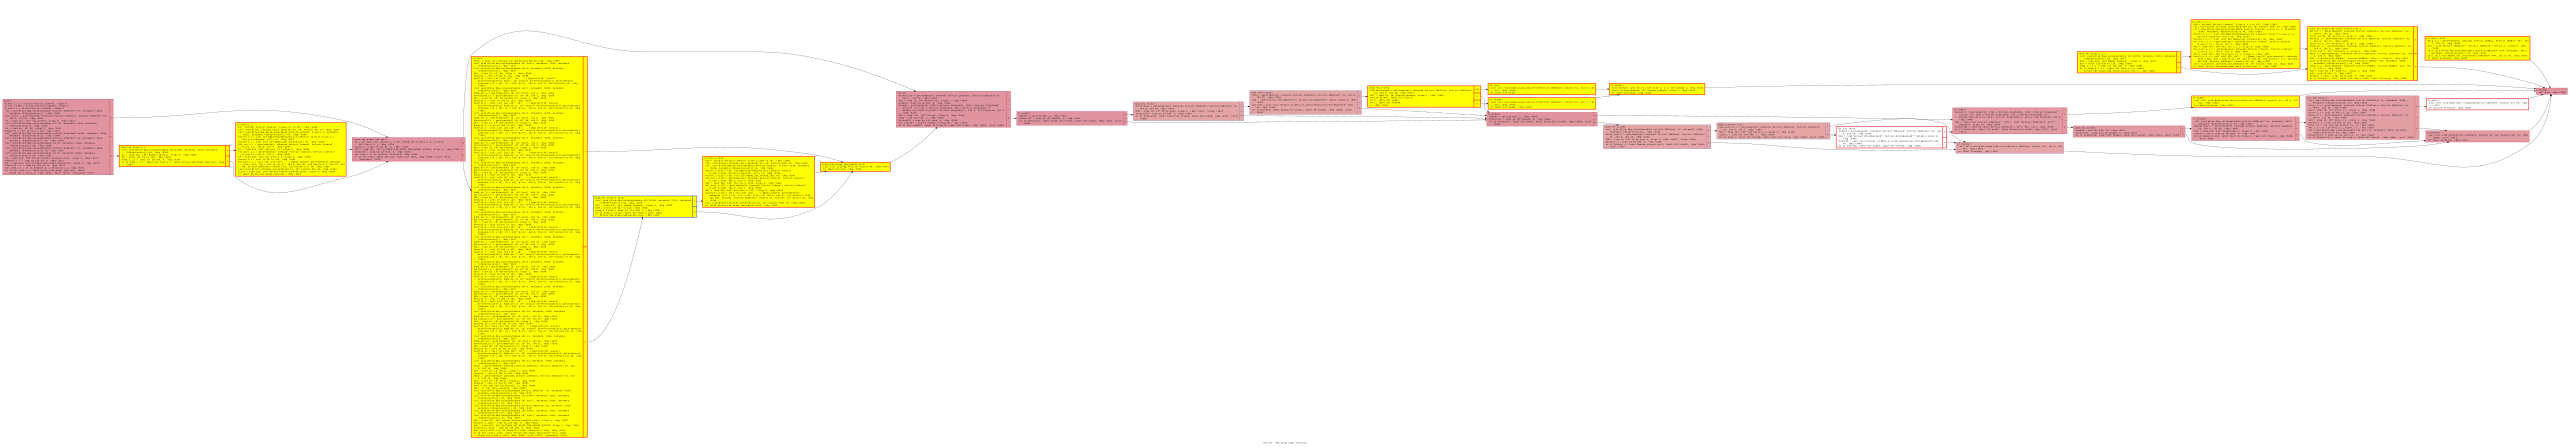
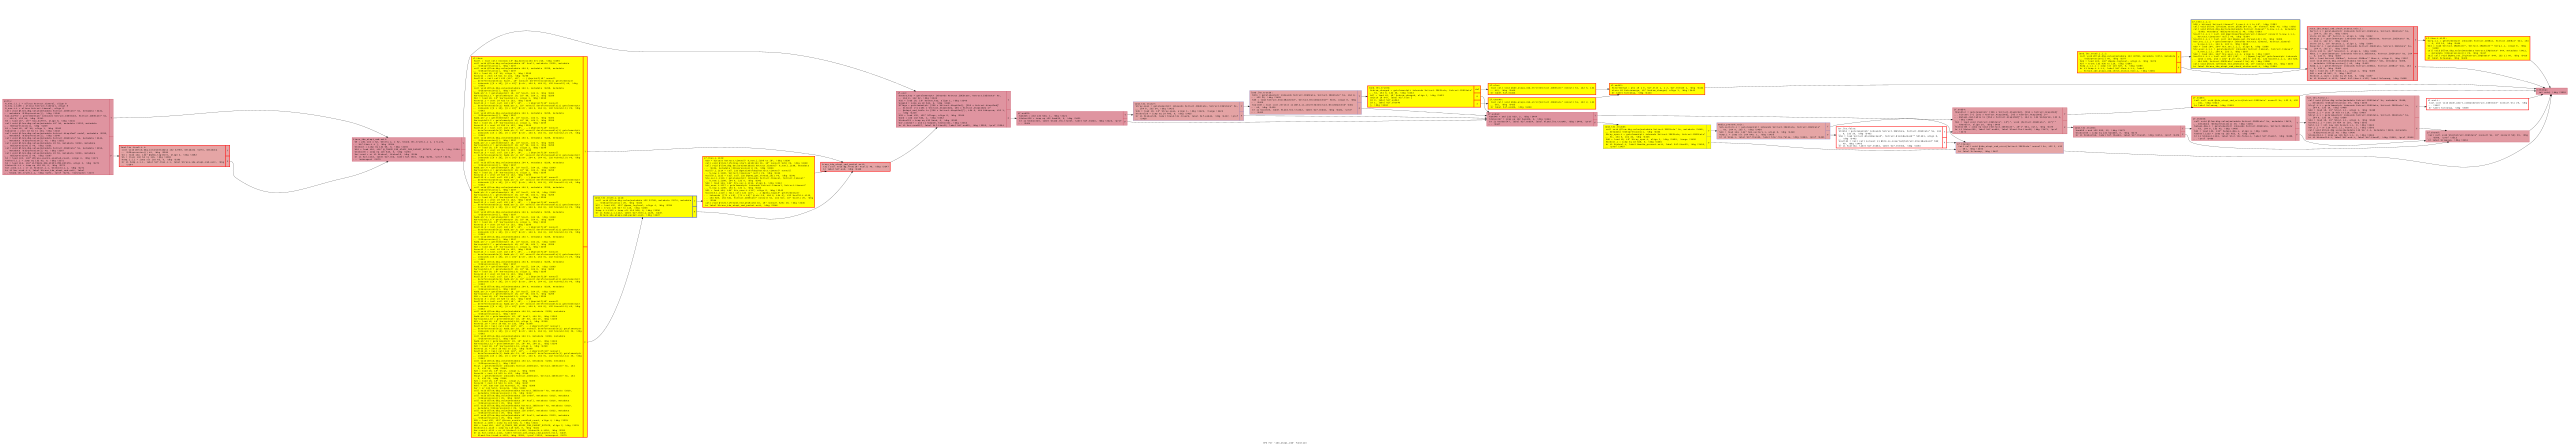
edge "trace_ide_atapi_cmd_check_status.exit.i:" -> "if.then.i.i122:": added
node "if.then.i.i.i:": color red -> #3d50c3ff
node "trace_ide_atapi_cmd_check_status.exit.i:": fillcolor yellow -> #c32e3170
node "if.end.i:": text "br sprintf %cleanup, !dbg !3508" -> "br label %cleanup, !dbg !3508"
node "land.lhs.true48:": fillcolor #c5333470 -> yellow
node "if.then.i.i:": removed
node "land.lhs.true5.i.i:": fillcolor yellow -> #c5333470
node "trace_ide_atapi_cmd_packet.exit:": fillcolor yellow -> #c32e3170
